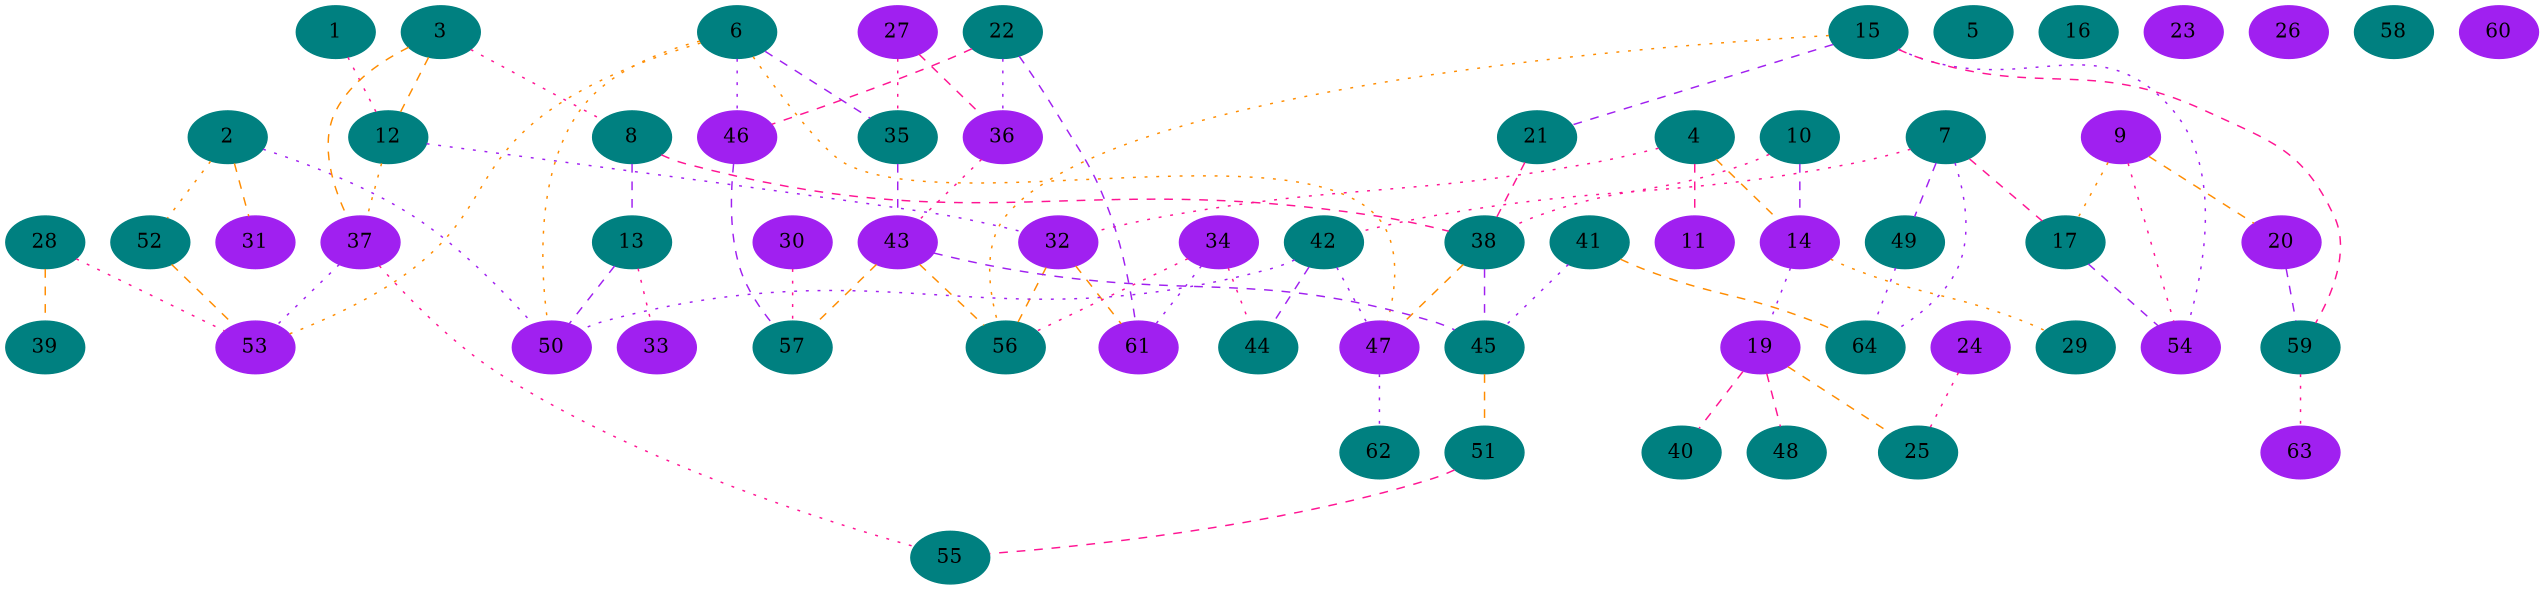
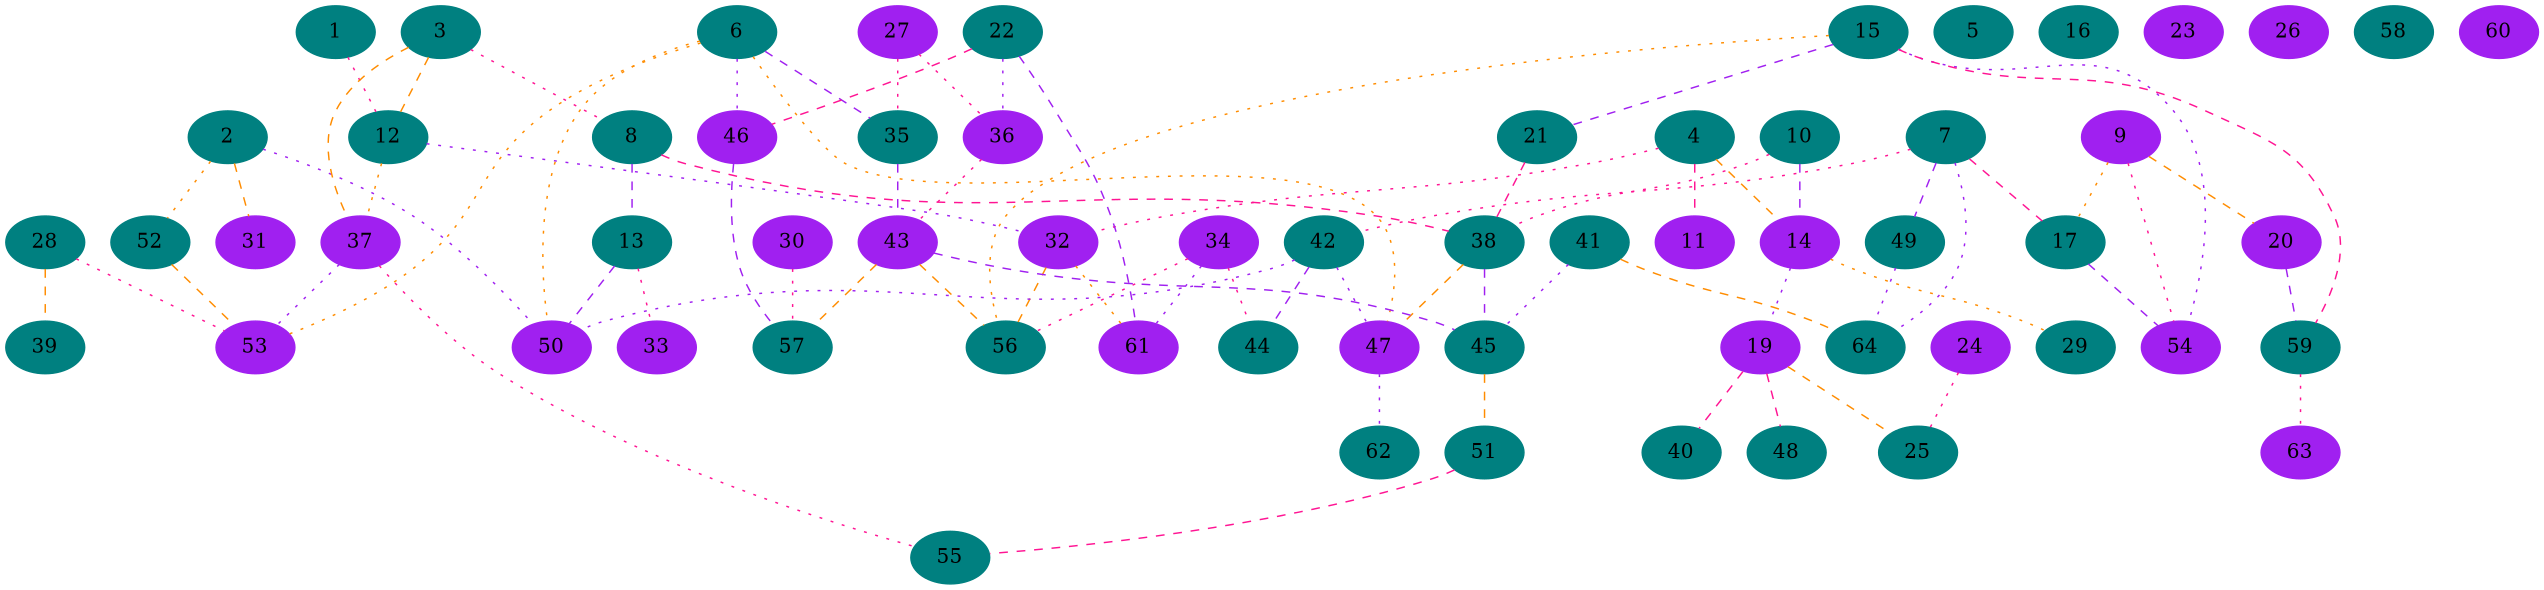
edge "27" -- "36": style dashed -> dotted
edge "32" -- "61": style dashed -> dotted
